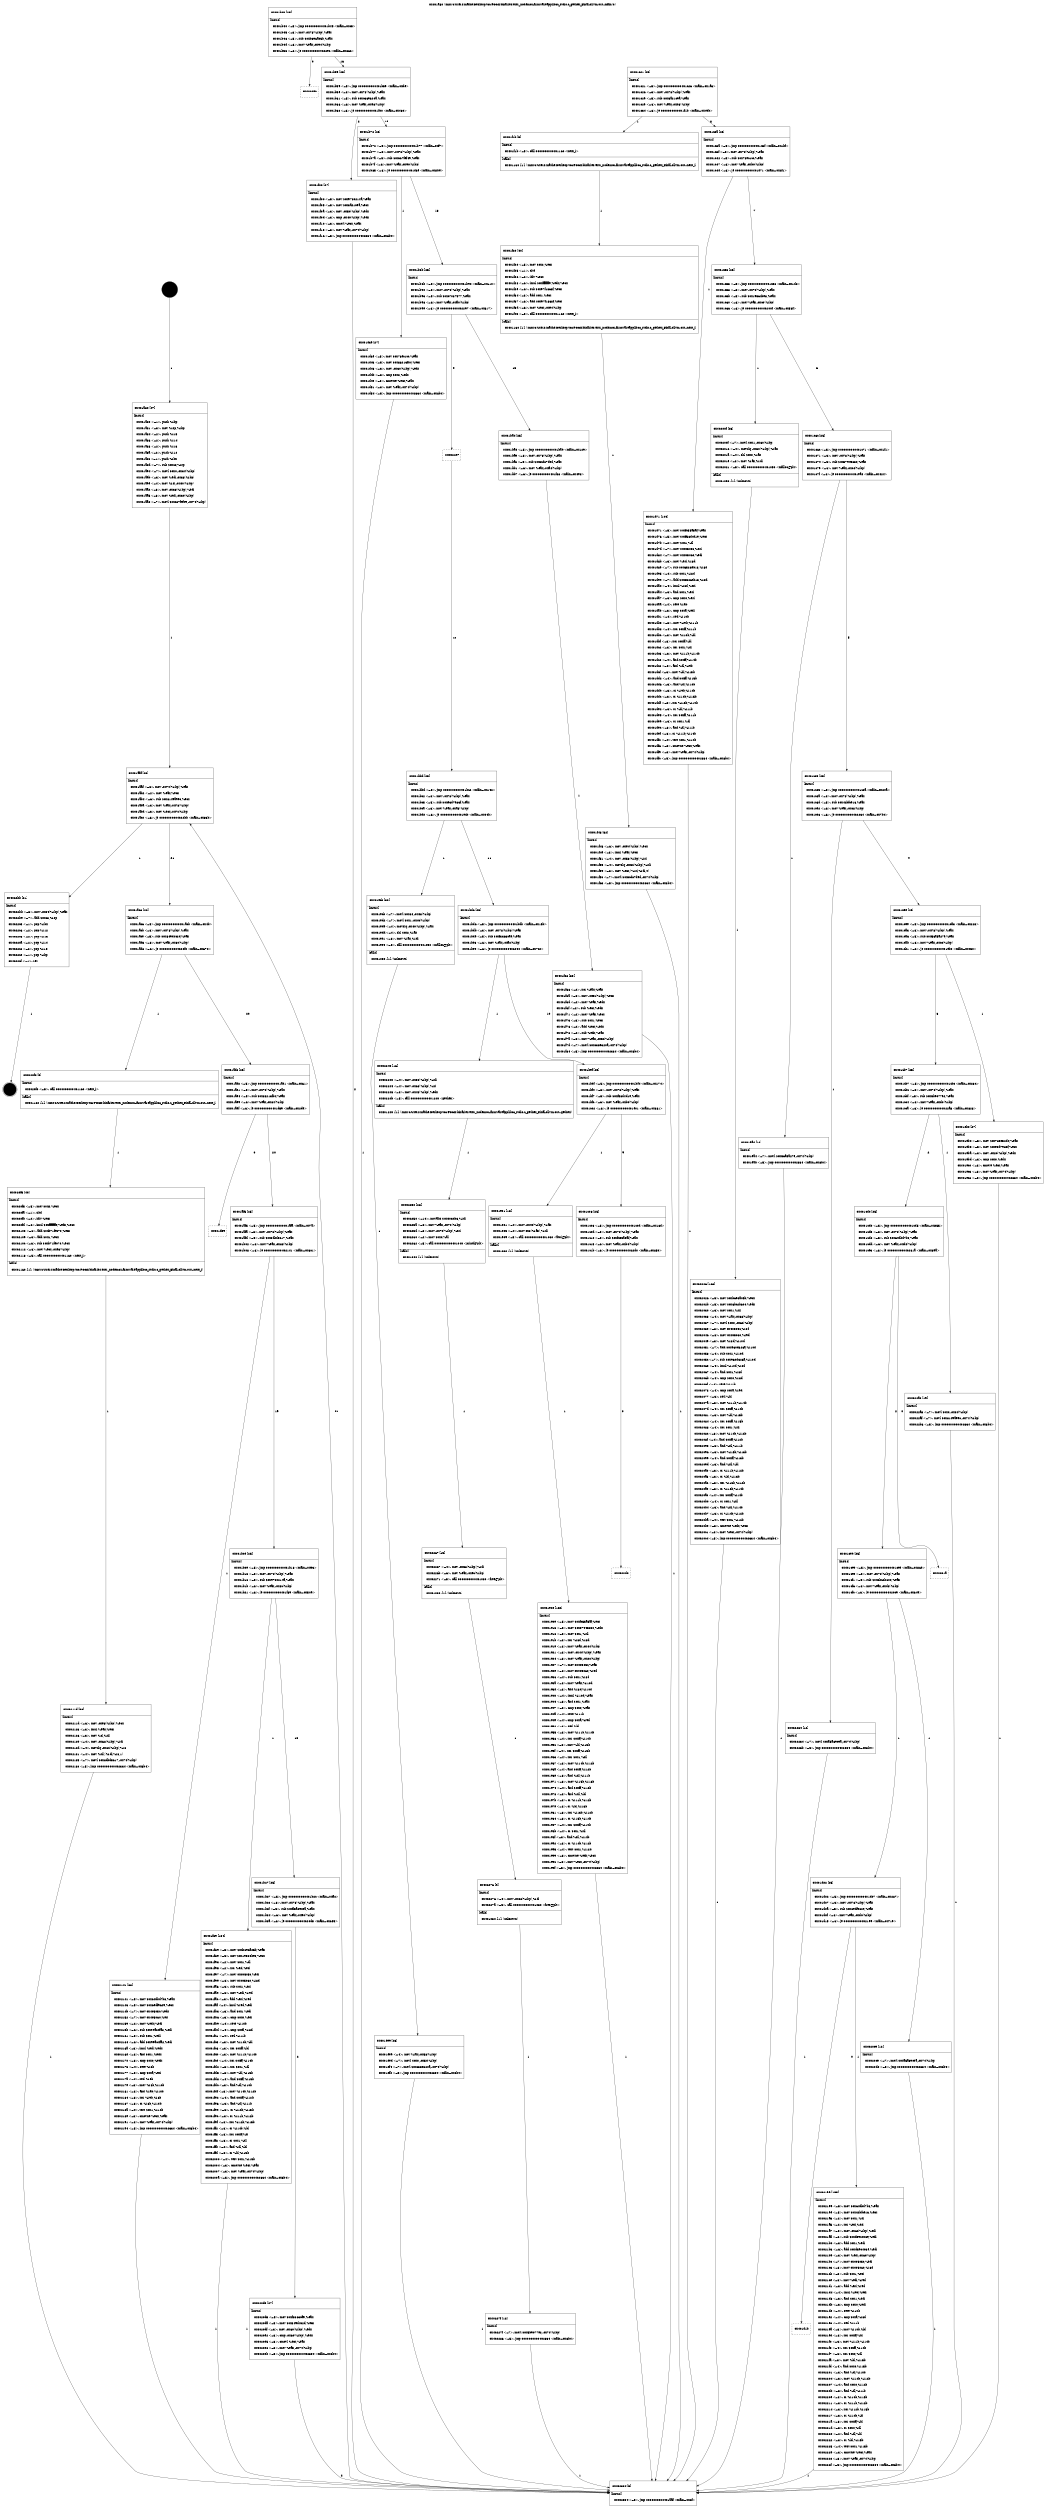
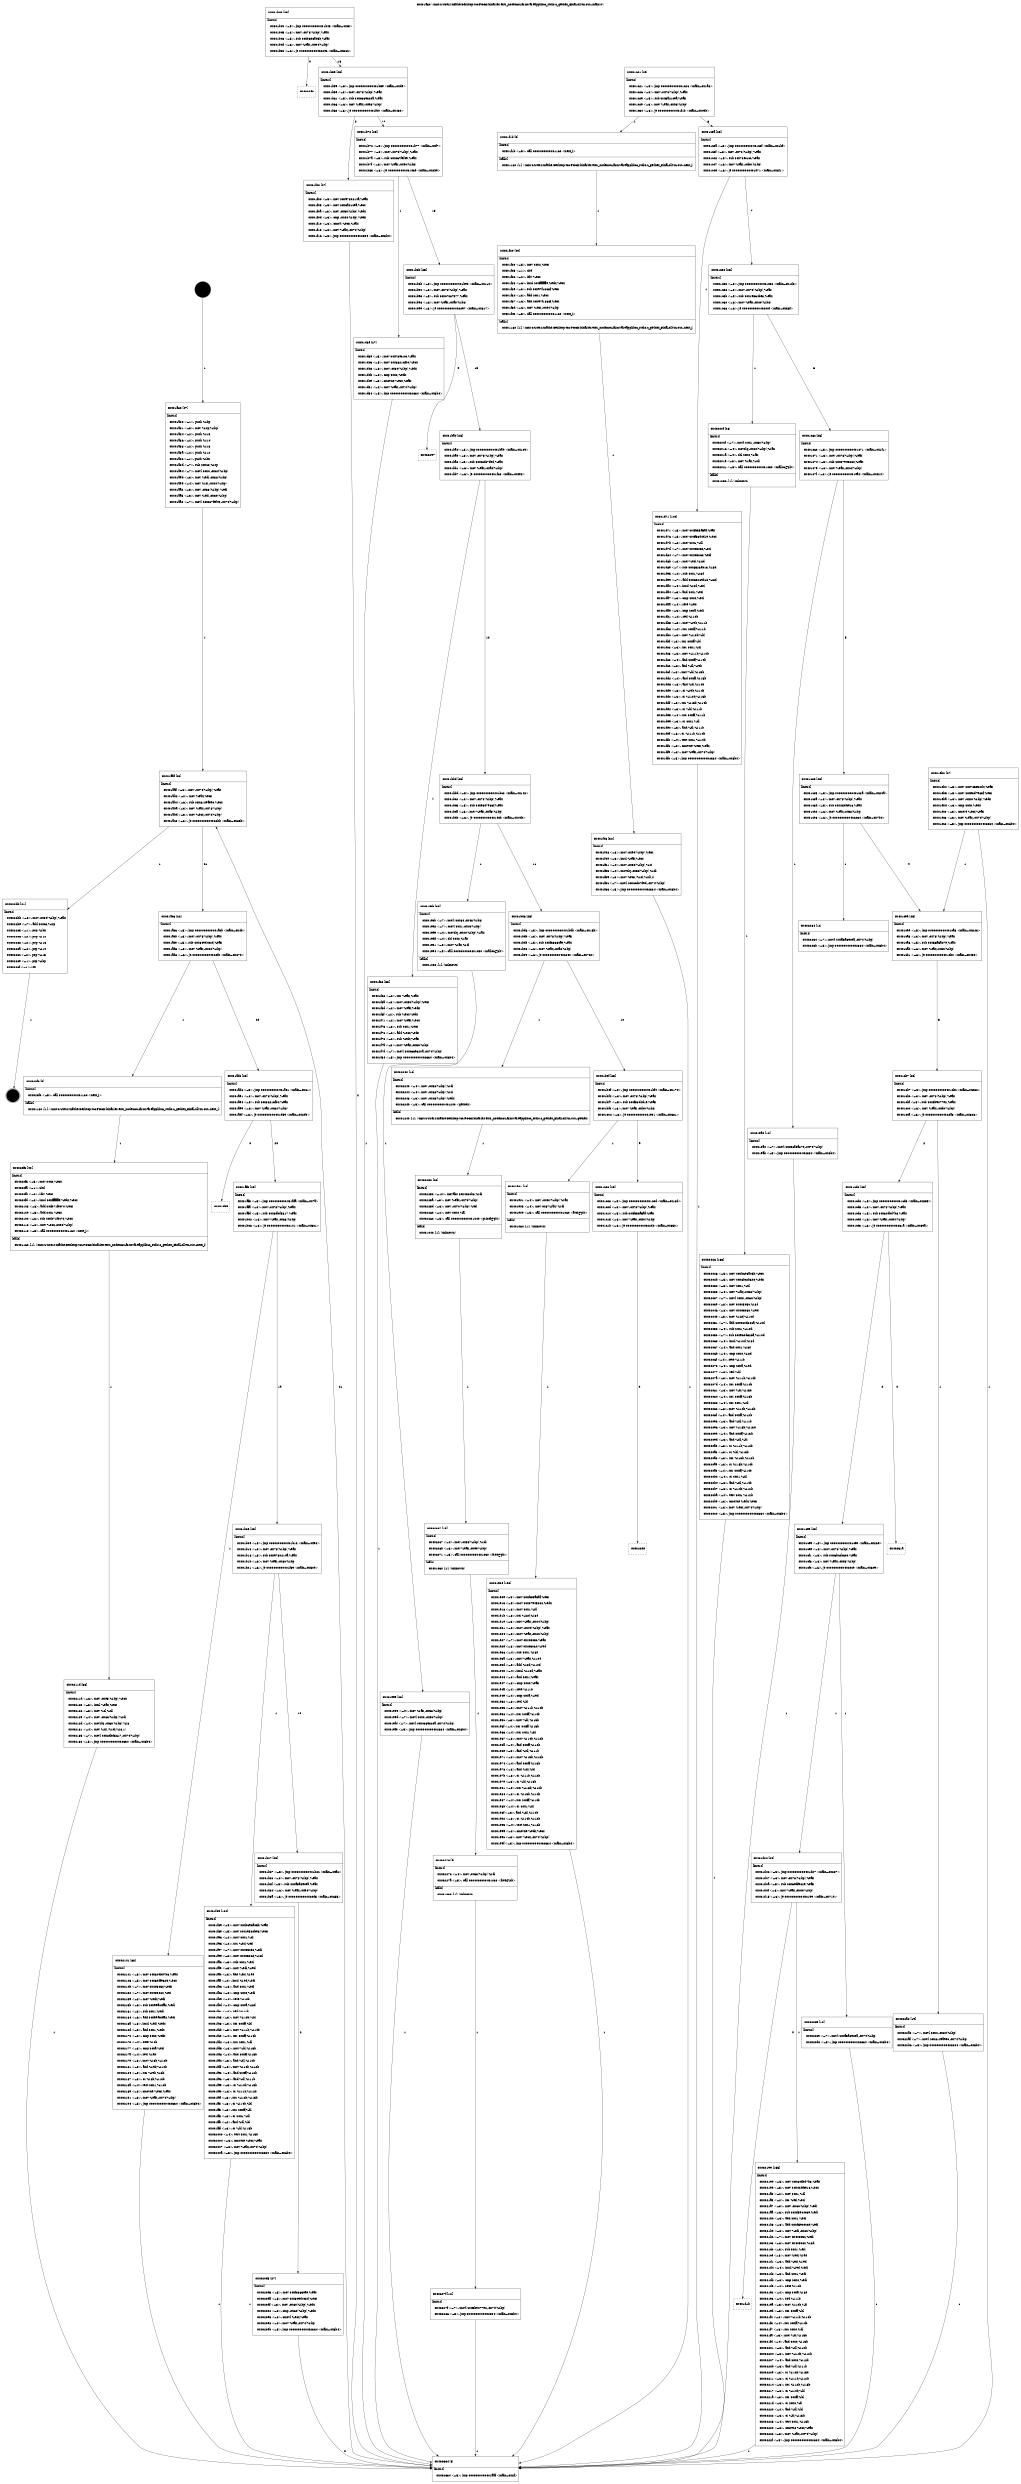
edge "0x402297" -> "0x401bbd [25]": now "0x401ba4 [25]" -> "0x401bbd [25]"
edge "0x401c9e [25]" -> "0x401eb0 [27]": reversed
edge "0x402234 [12]" -> "0x402334 [5]": removed, label "1"
